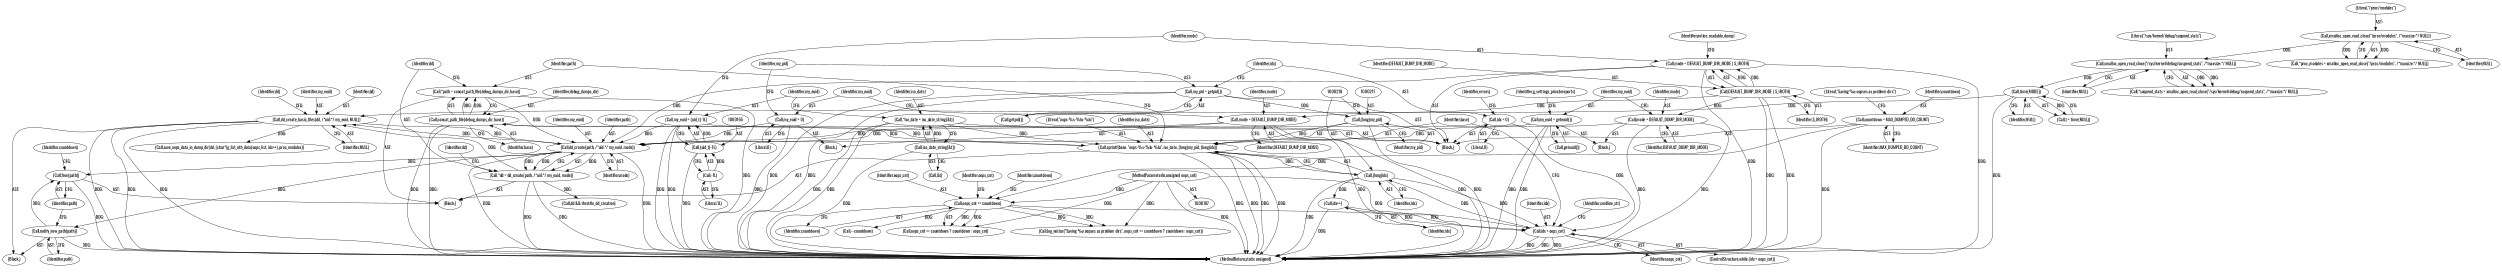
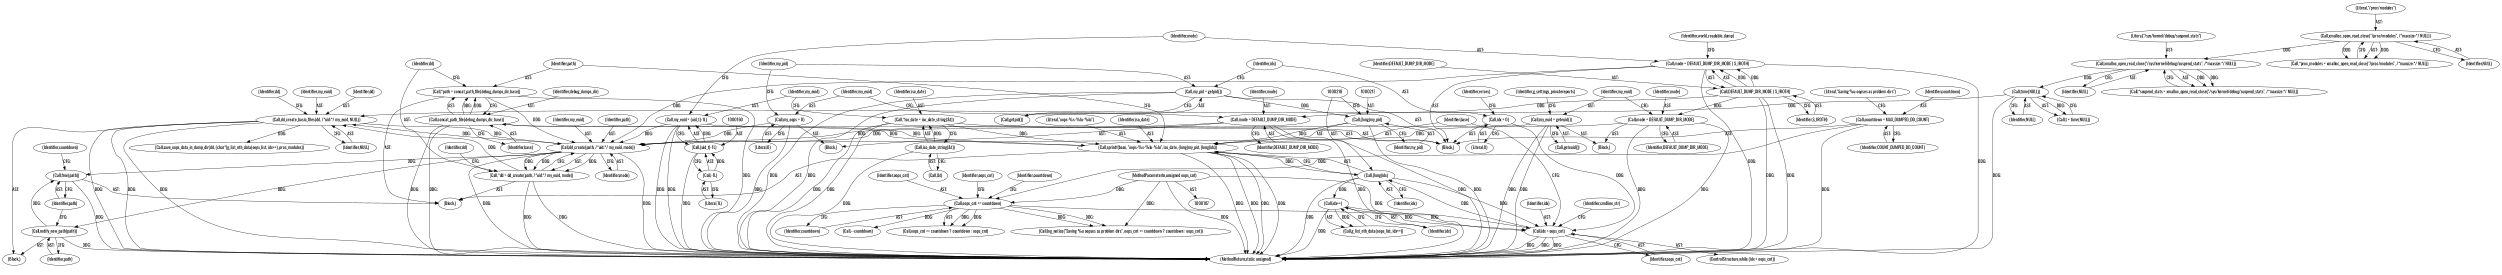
node "(Identifier,notice_readable_dump)": label "(Identifier,notice_readable_dump)" -> "(Identifier,world_readable_dump)"
node "(Call,time(MODE))": label "(Call,time(MODE))" -> "(Call,time(NULL))"
node "1000165": label "1000165" -> "1000160"
node "(Call,my_euid = 0)": label "(Call,my_euid = 0)" -> "(Call,my_oops = 0)"
node "(Identifier,MAX_DUMPED_DD_COUNT)": label "(Identifier,MAX_DUMPED_DD_COUNT)" -> "(Identifier,COUNT_DUMPED_DD_COUNT)"
node "(Call,dd && throttle_dd_creation)": removed
edge "(MethodParameterIn,unsigned oops_cnt)" -> "(Call,oops_cnt >= countdown ? countdown : oops_cnt)": removed, label "DDG:"
node "(Call,g_list_nth_data(oops_list, idx++))": added
